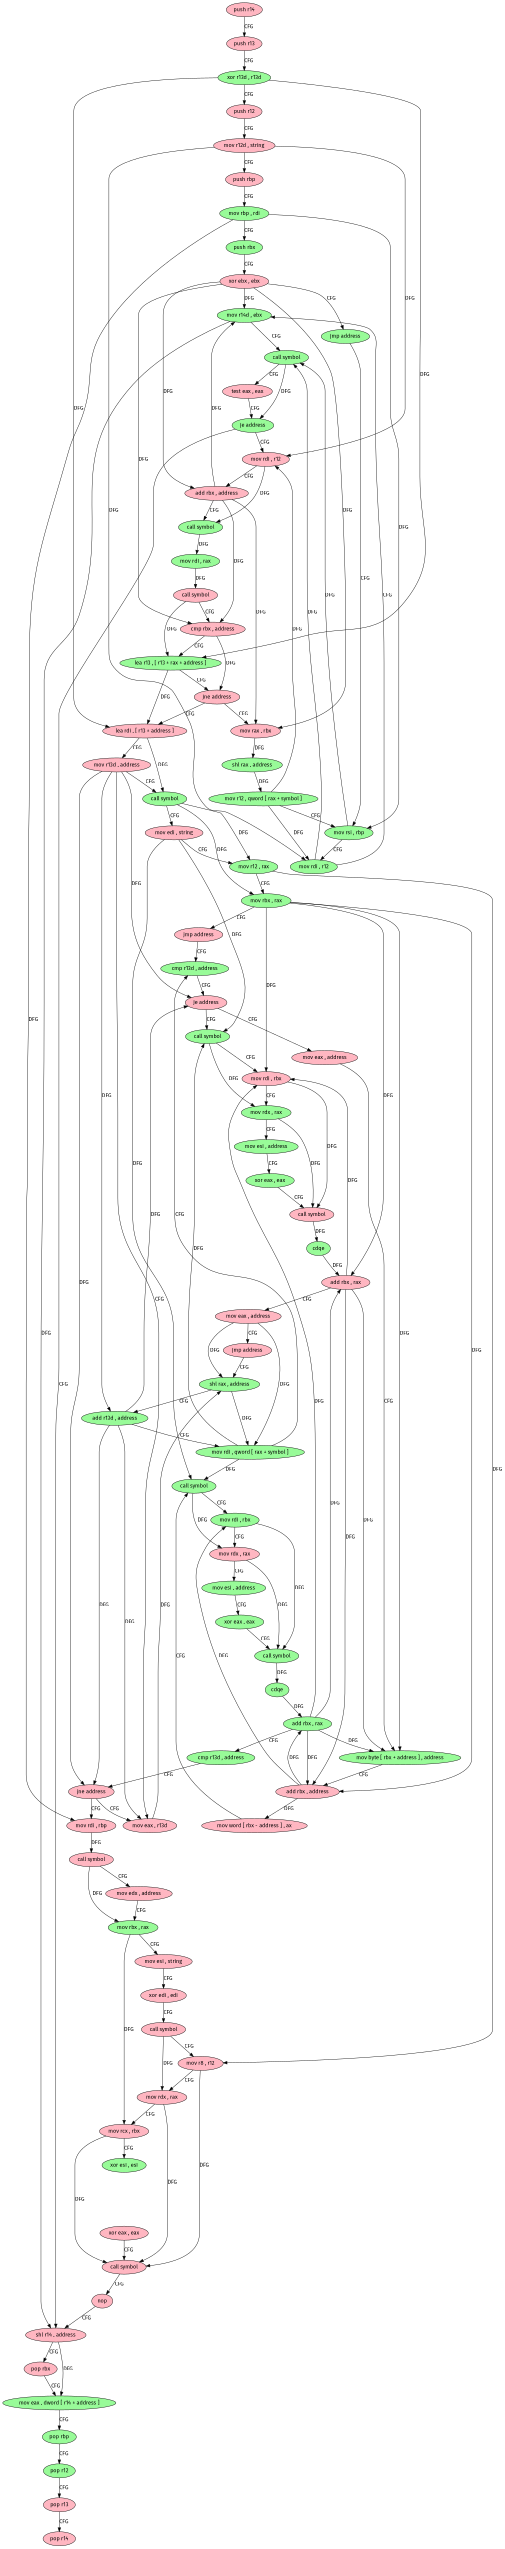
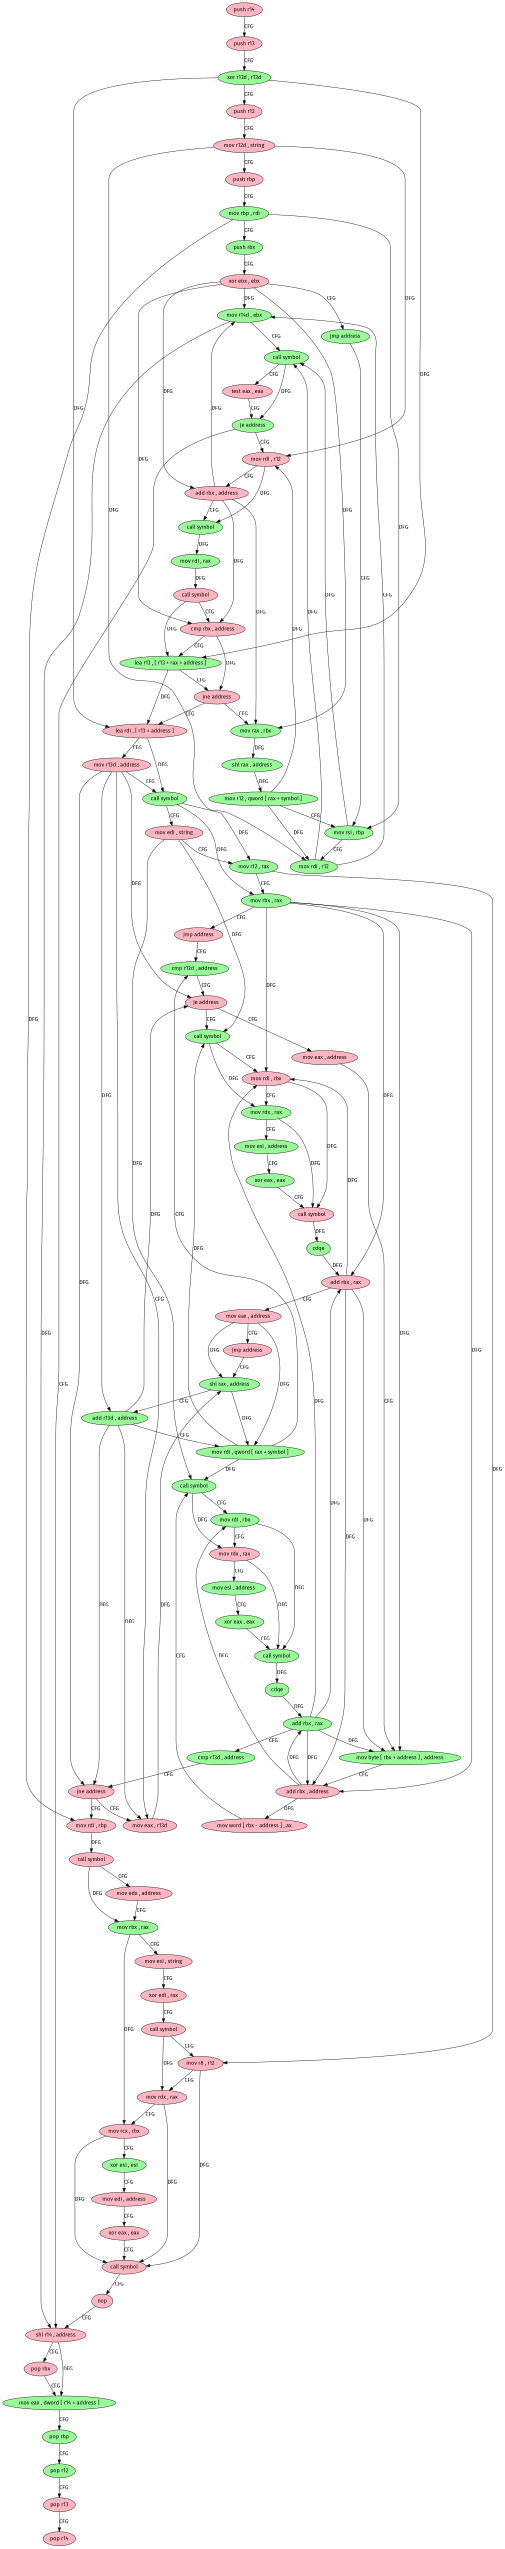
node "mov rax , rbx": fillcolor lightpink -> palegreen
node "xor edi , edi": label "xor edi , edi" -> "xor edi , rax"
node "mov edi , address": added
